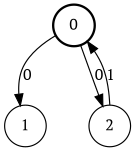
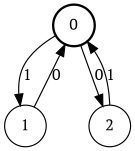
edge "0" -> "1": label "0" -> "1"
edge "1" -> "0": added, label "0"
